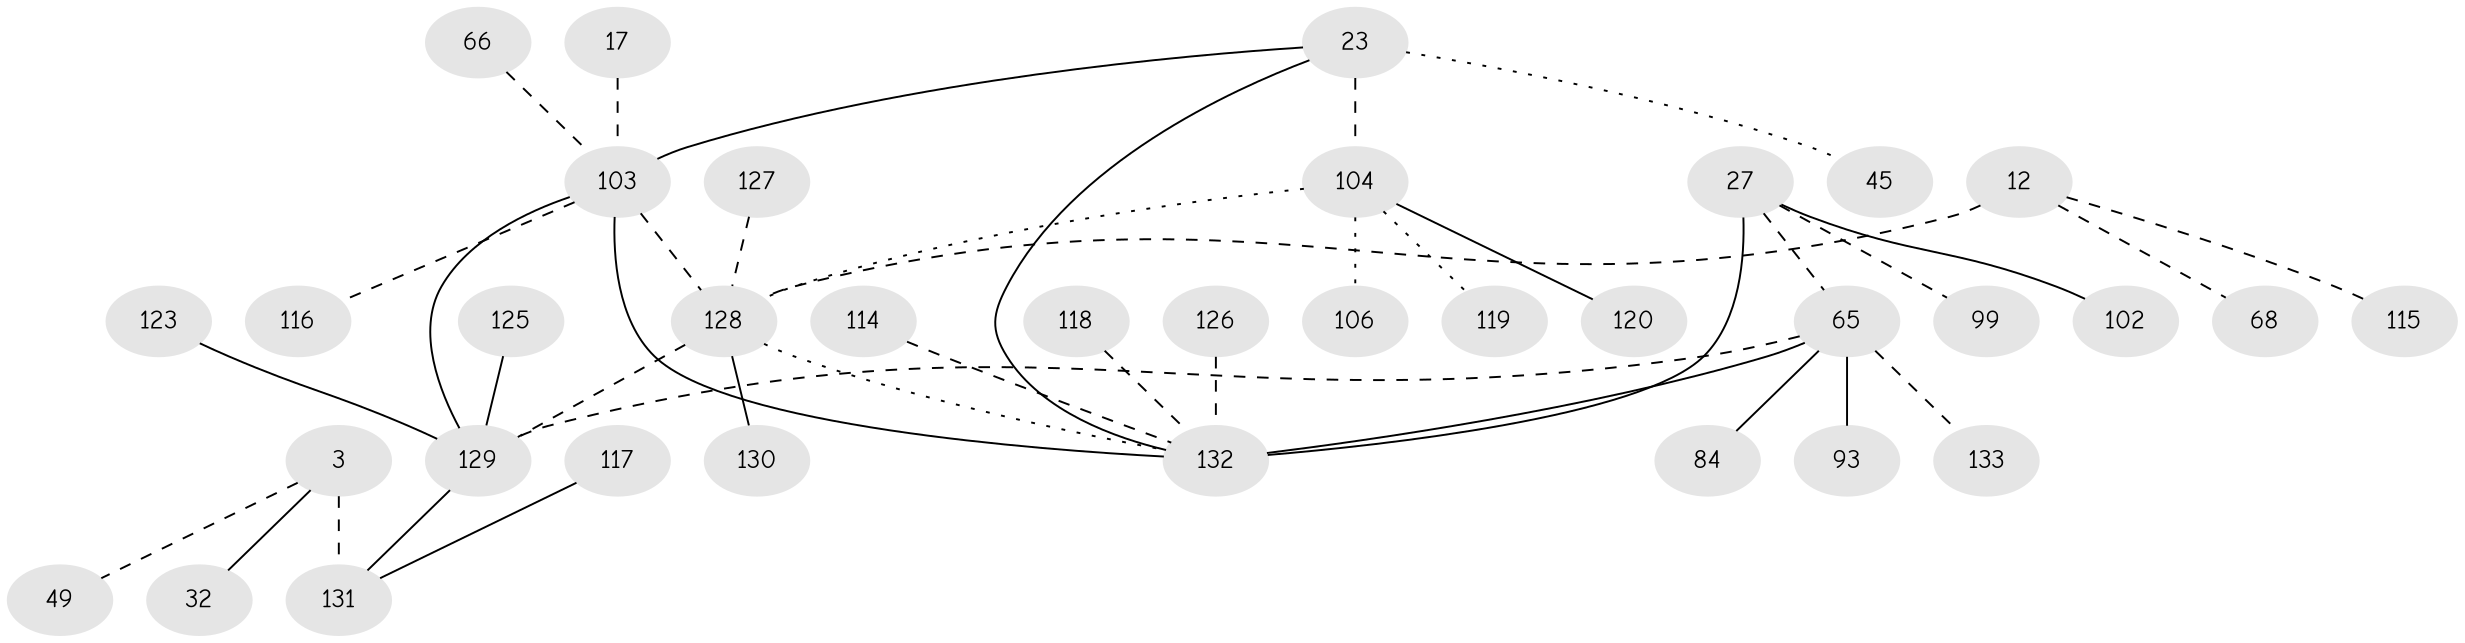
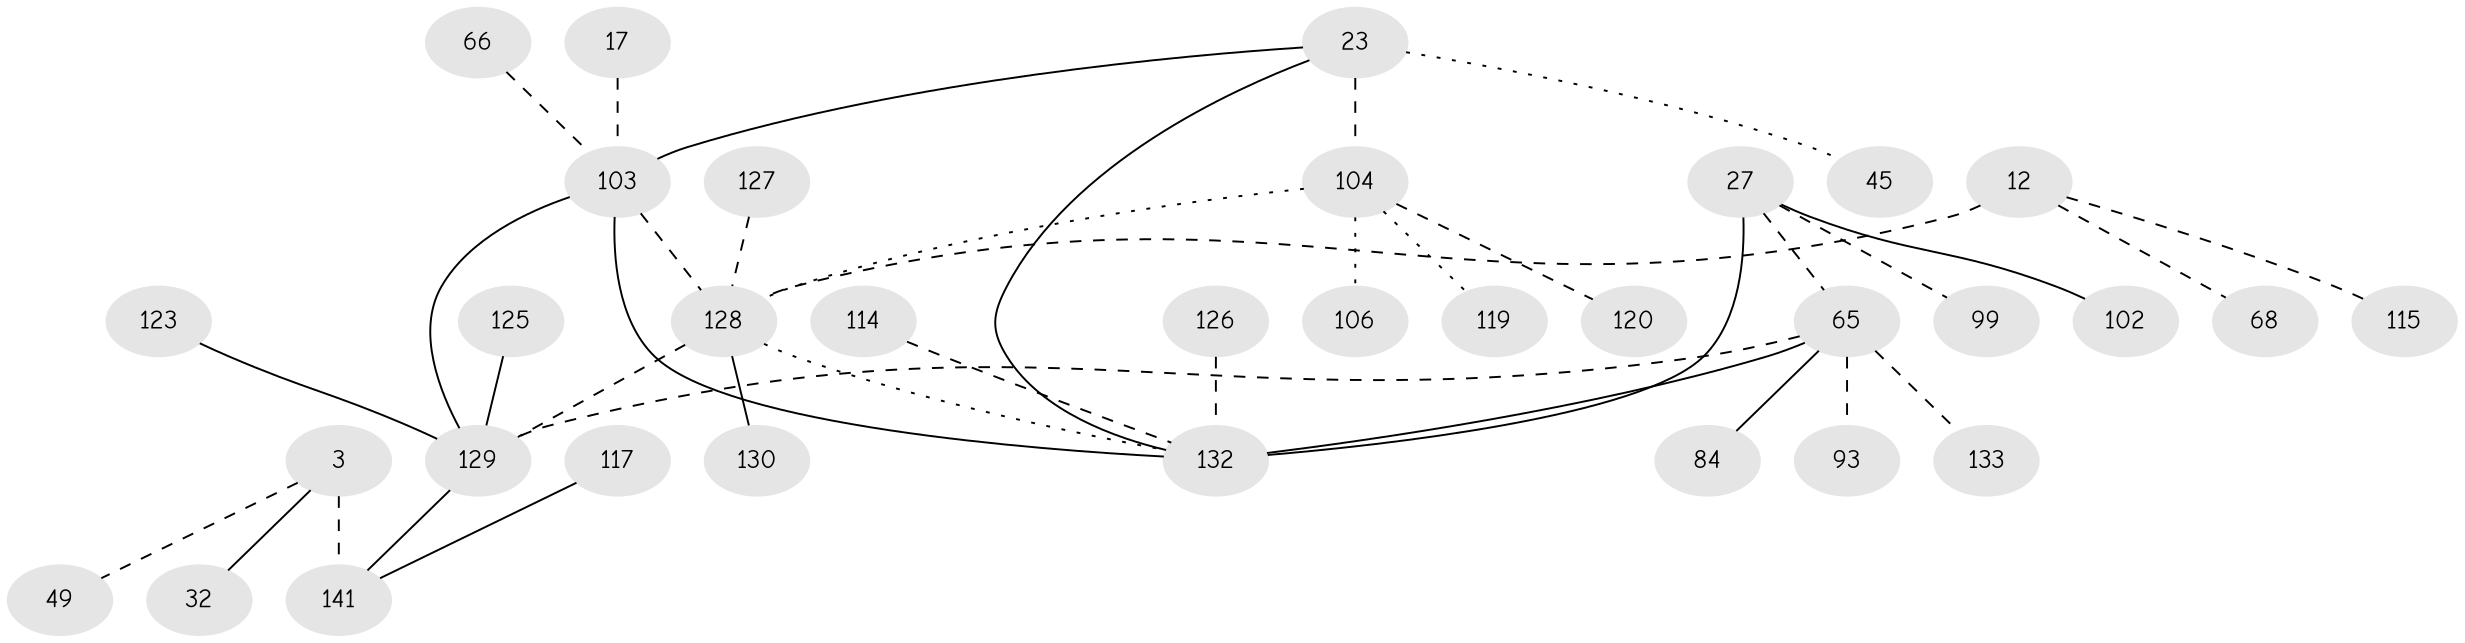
edge "104" -- "120": style solid -> dashed
node "116": removed
node "118": removed
edge "65" -- "93": style solid -> dashed
node "131": label "131" -> "141"
